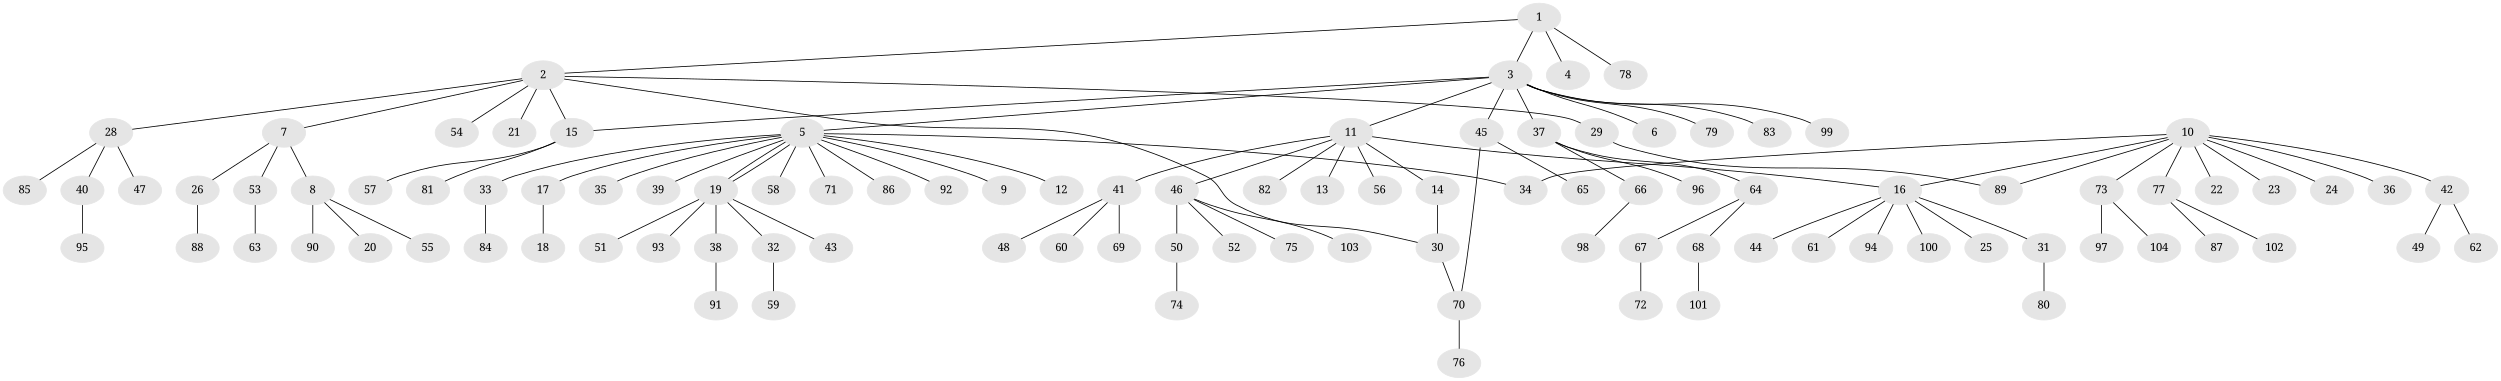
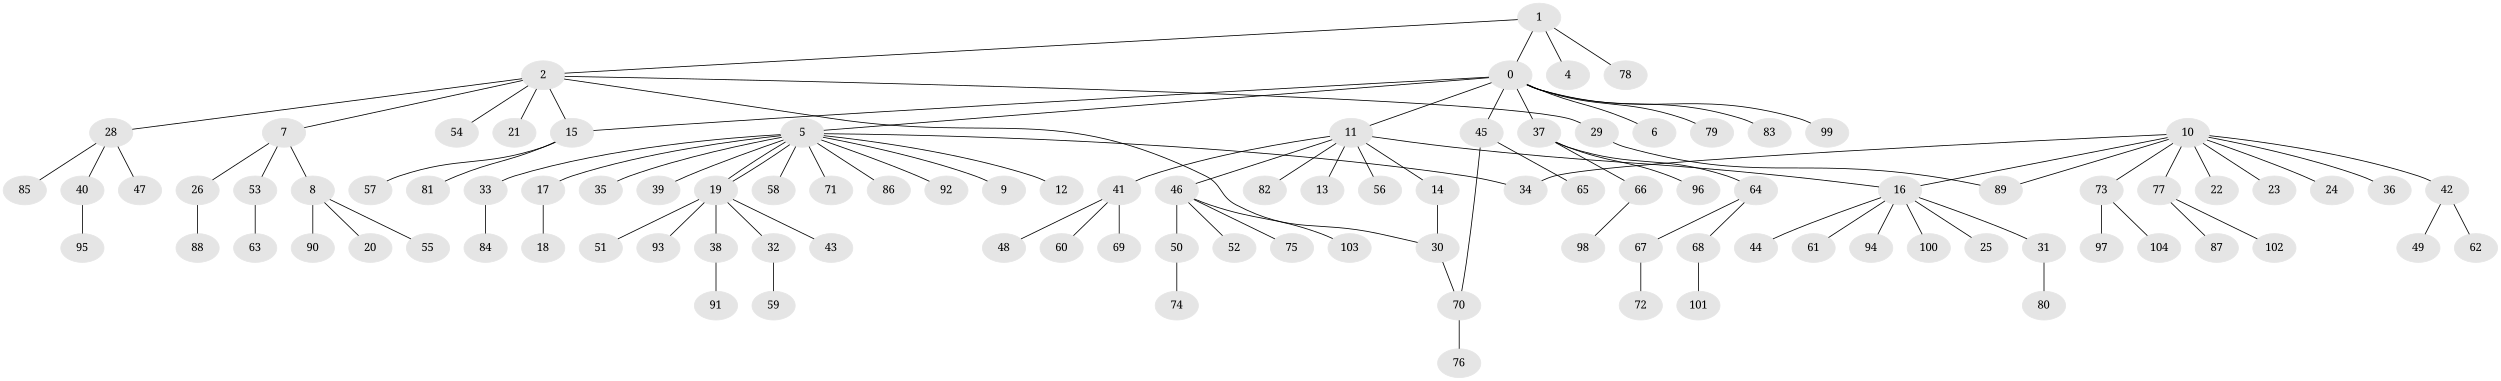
node "3": label "3" -> "0"
